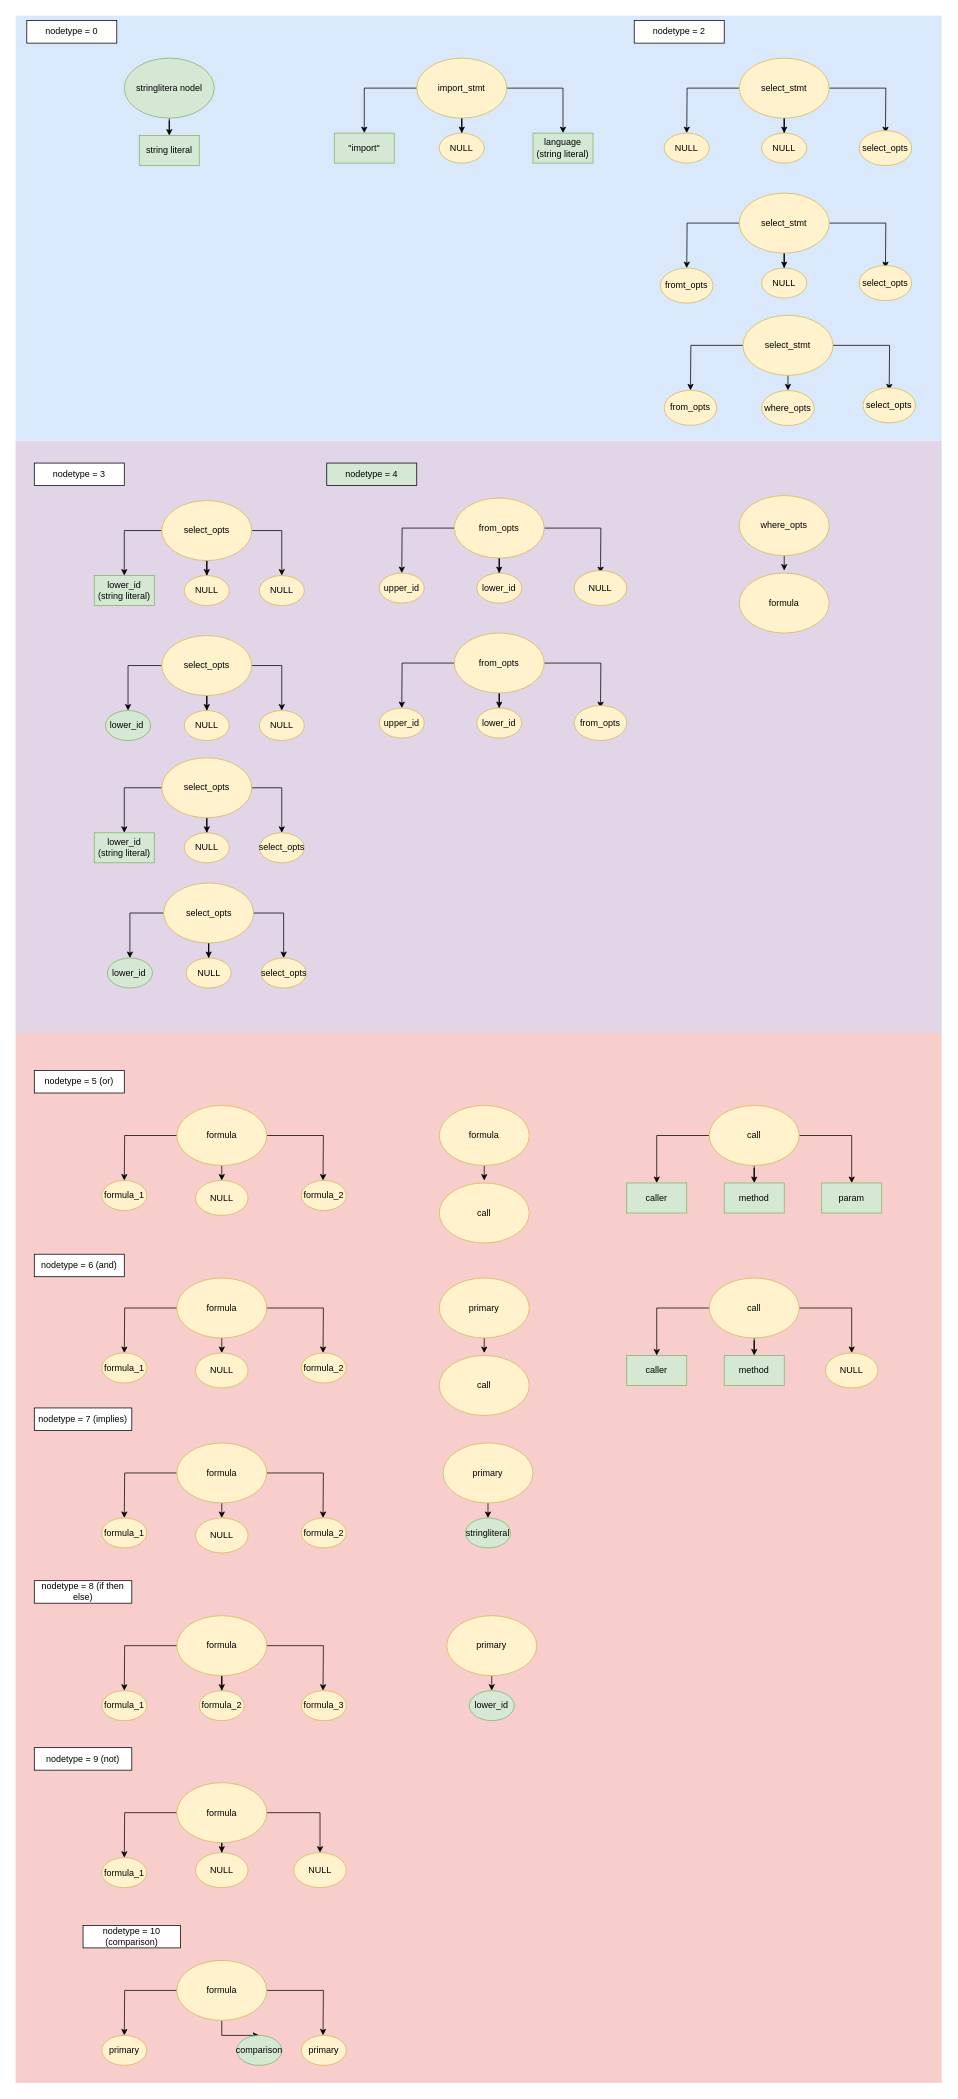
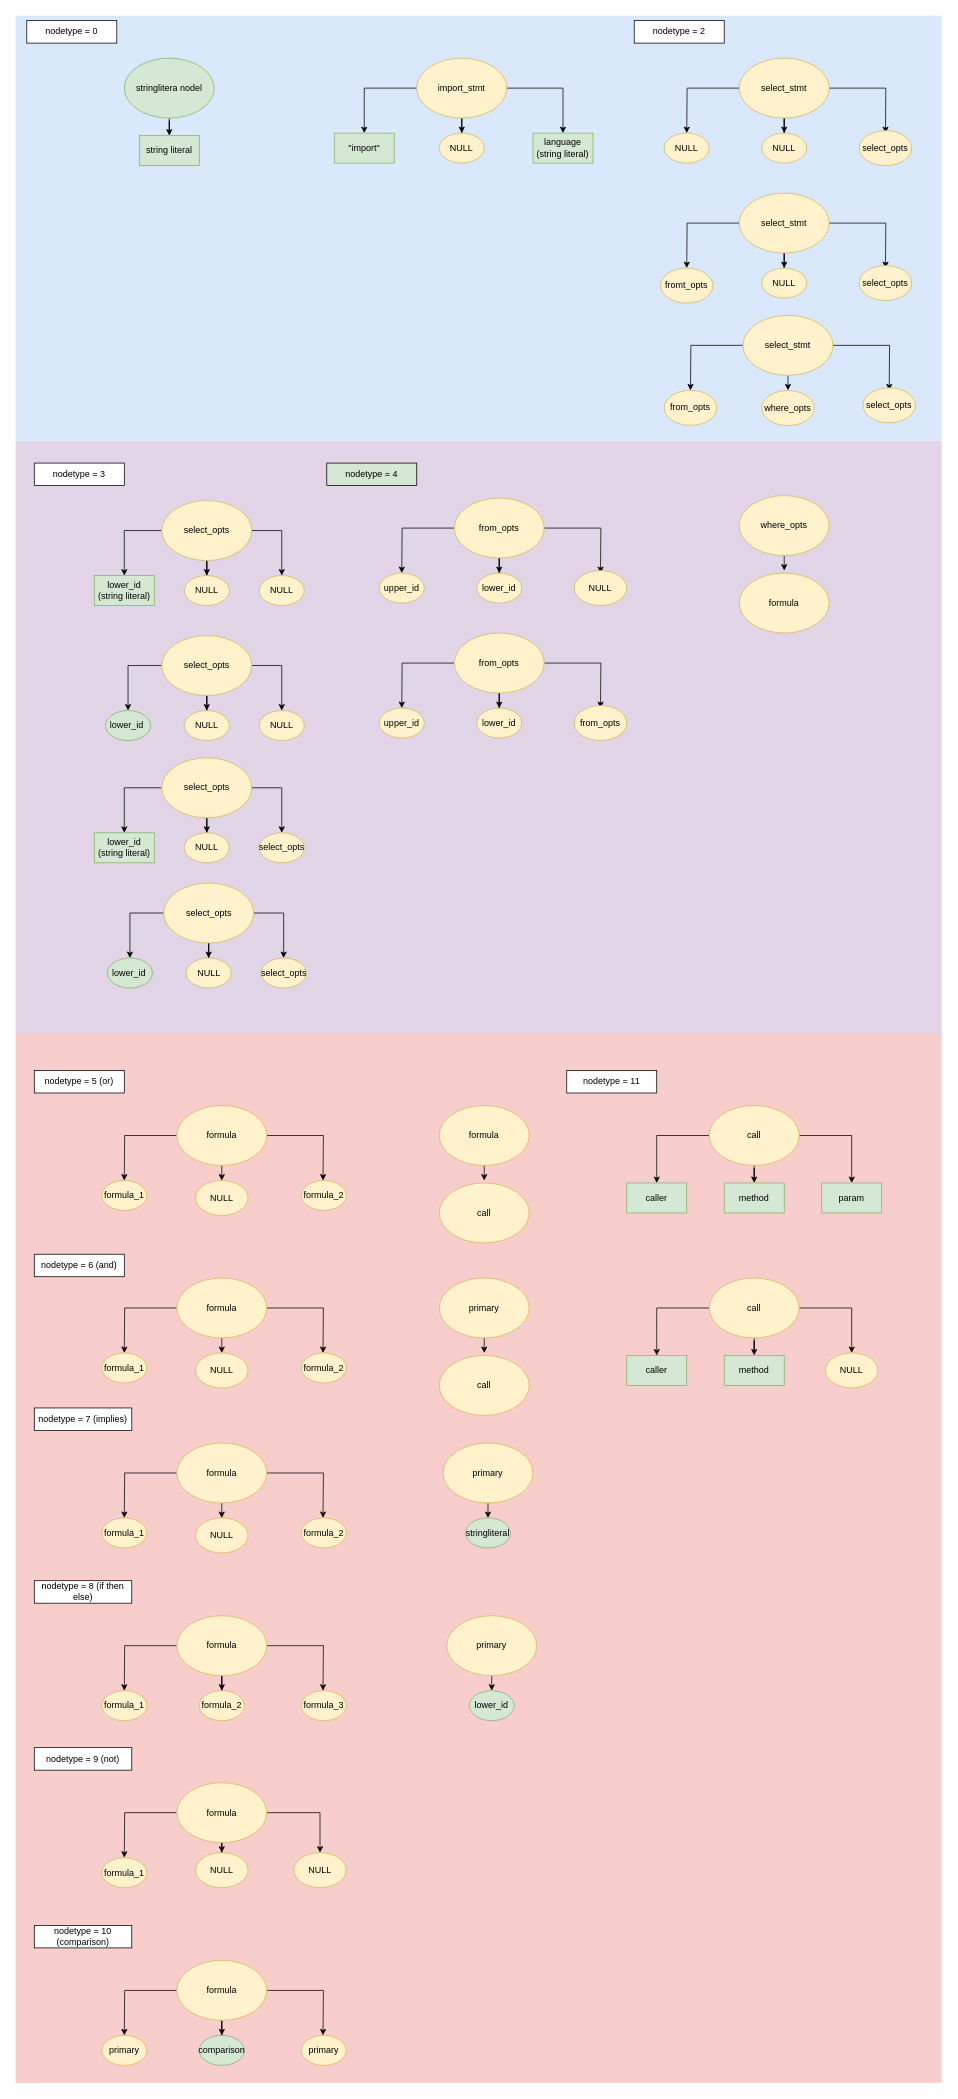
node "nodetype = 11": added
node "nodetype = 10 (comparison)": moved (132, 1937) -> (83, 1937)
node "comparison": moved (259, 2051) -> (222, 2051)
